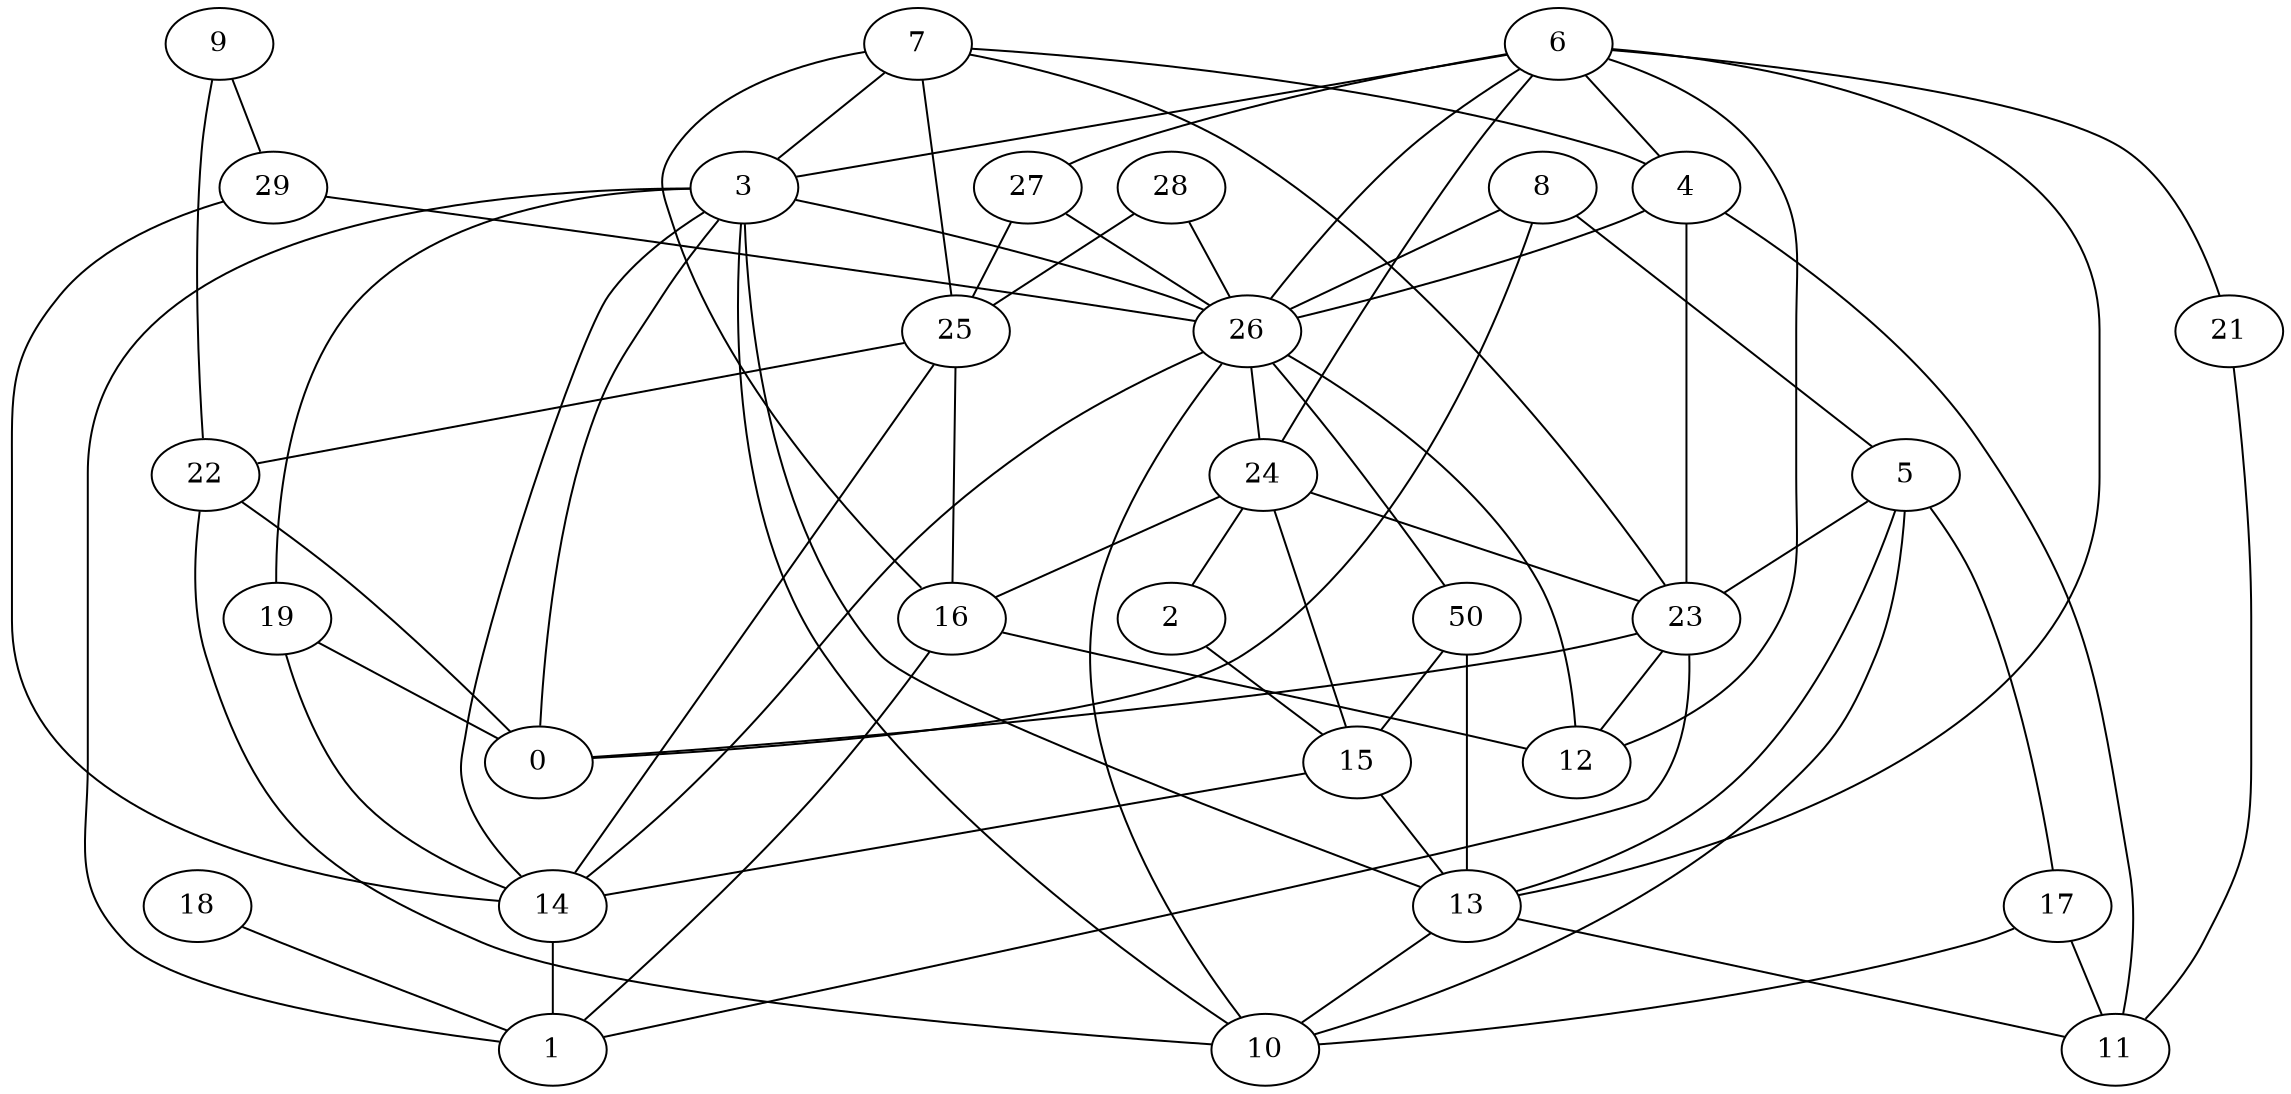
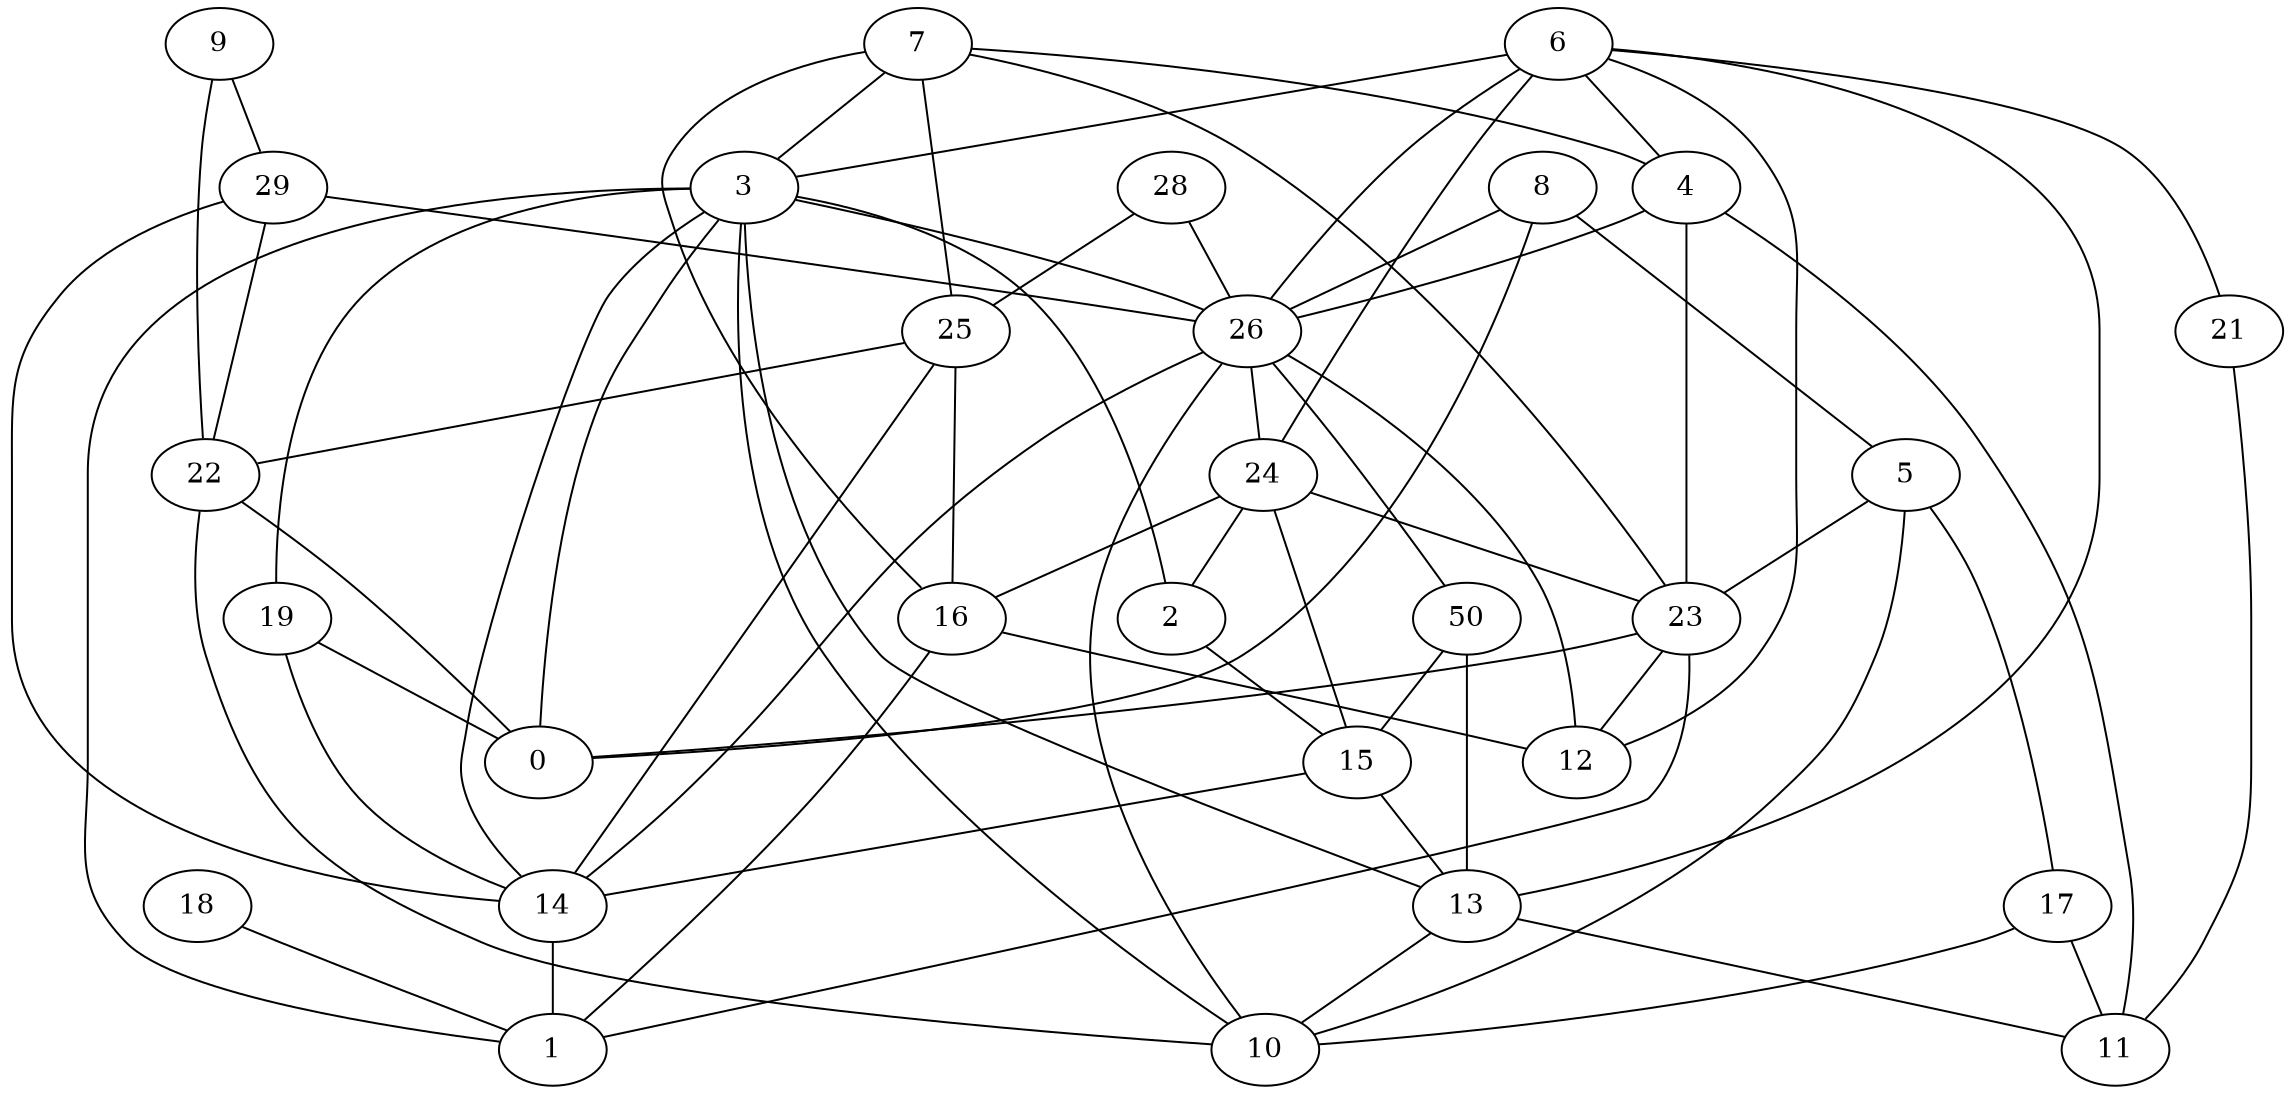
node "27": removed
edge "3" -- "2": added
edge "29" -- "22": added
edge "5" -- "13": removed
